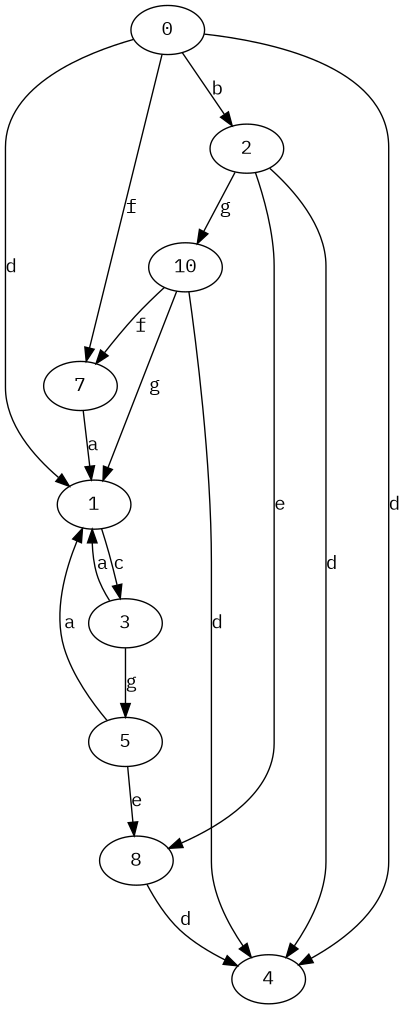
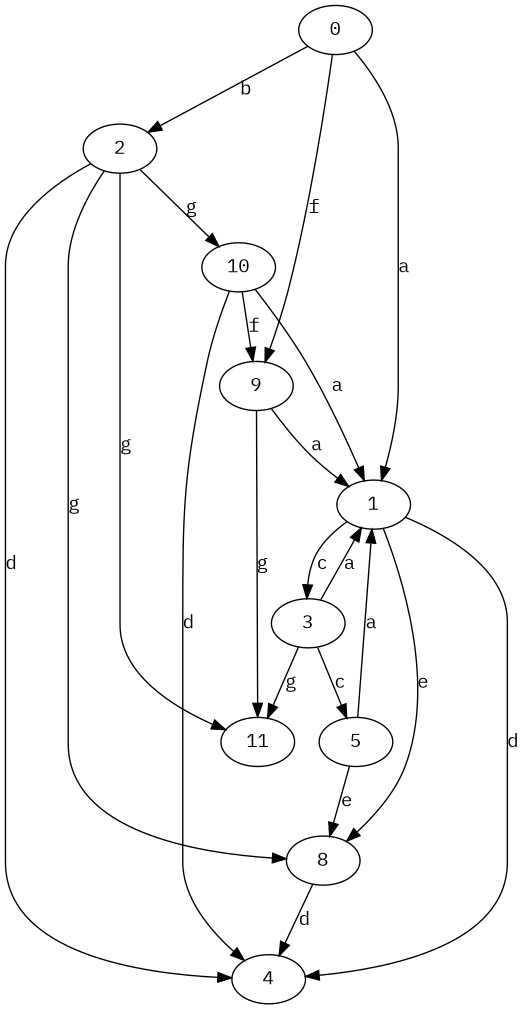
edge "0" -> "1": label "d" -> "a"
node "7": label "7" -> "9"
edge "10" -> "1": label "g" -> "a"
edge "0" -> "4": now "1" -> "4"
edge "2" -> "8": label "e" -> "g"
edge "3" -> "5": label "g" -> "c"
edge "1" -> "8": added, label "e"
node "11": added
